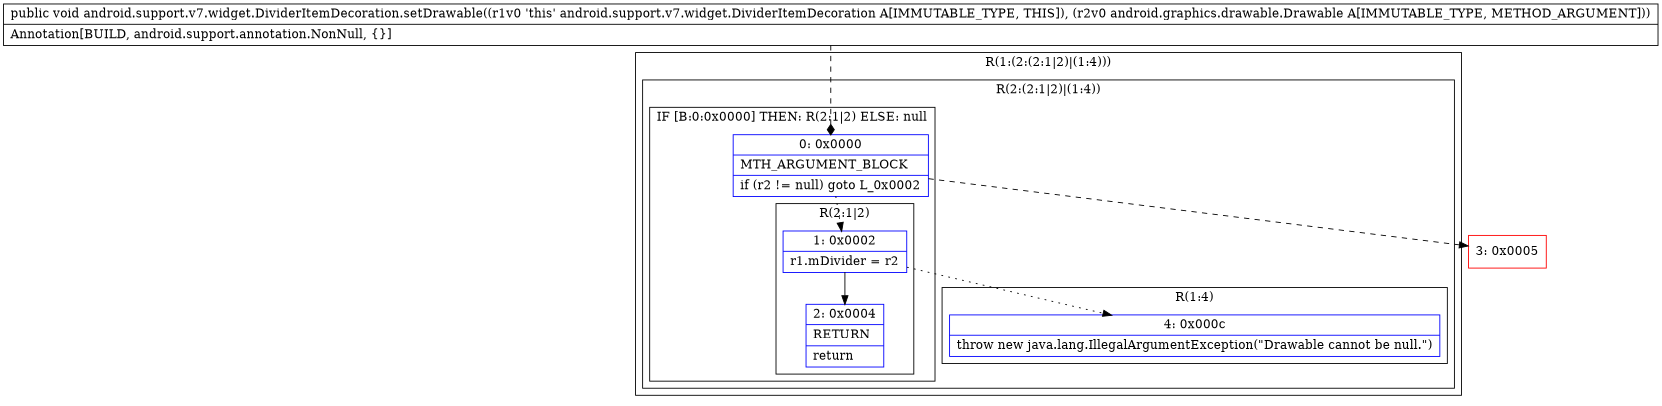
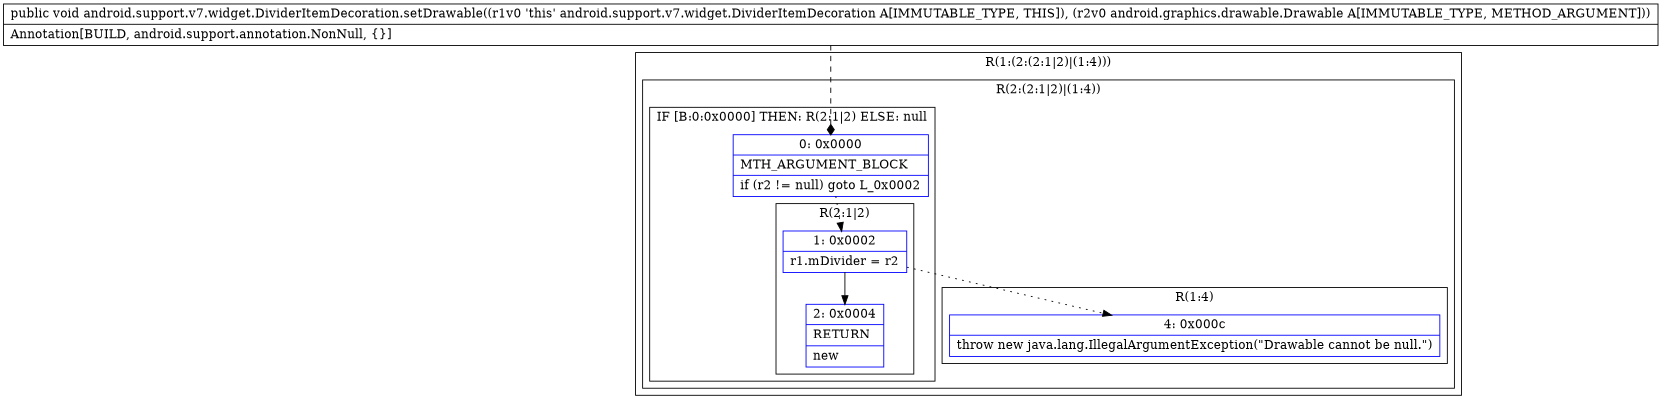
node "3: 0x0005": removed
node "2: 0x0004": text "return" -> "new"
